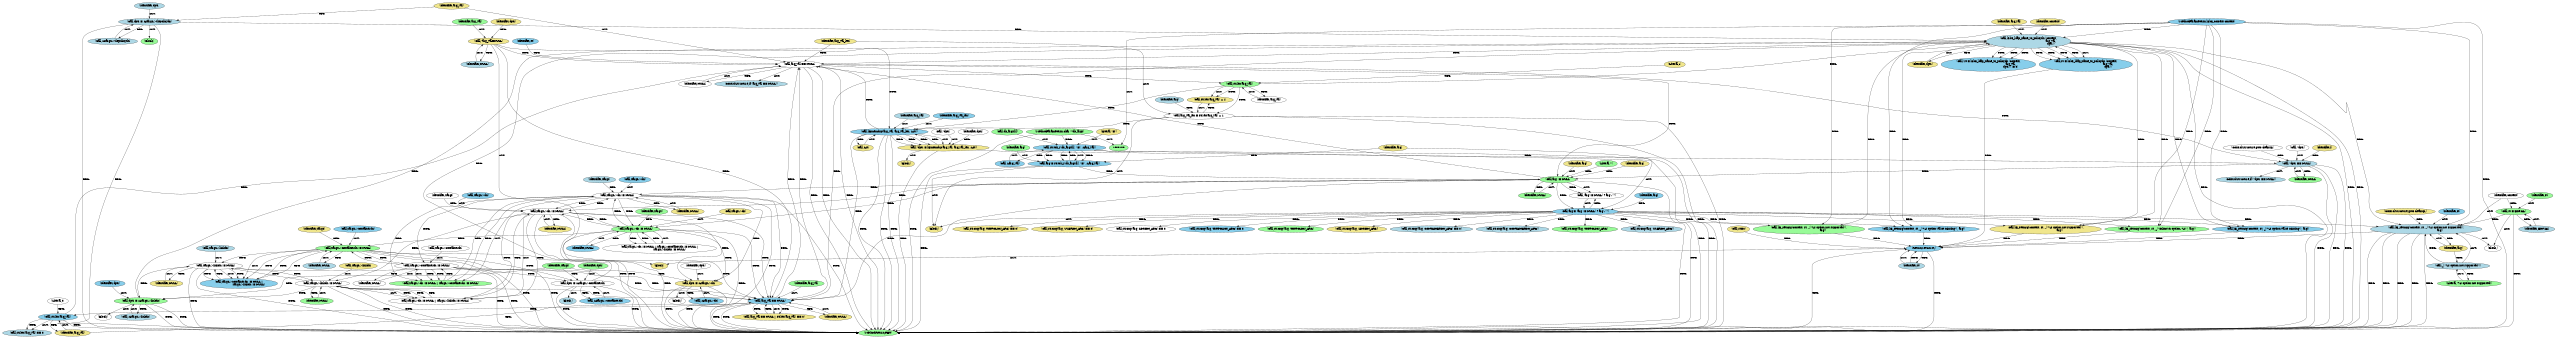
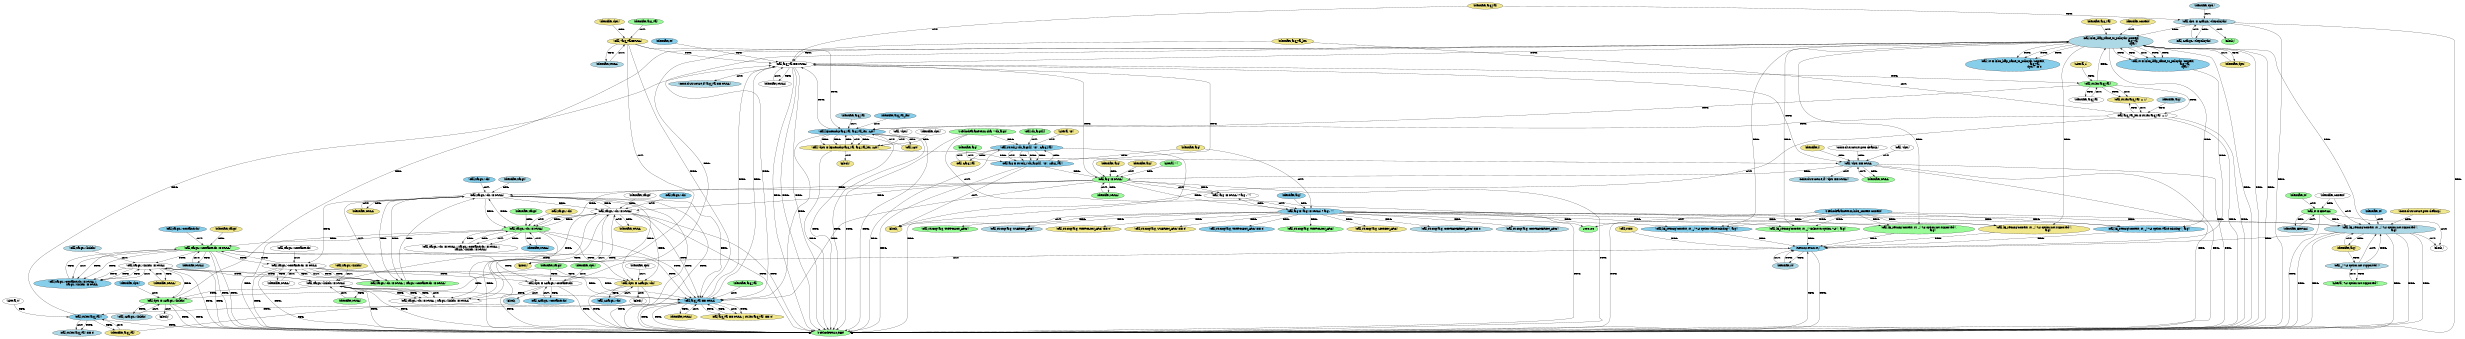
edge "(MethodParameterIn,krb5_context context)" -> "(Call,krb5_ldap_name_to_policydn (context, arg_val, dptr))": removed, label "DDG:"
node "(Call,&arg_val)": fillcolor skyblue -> khaki
node "(Call,strcmp(arg, LINKDN_ARG) == 0)": removed
